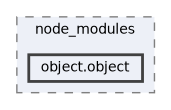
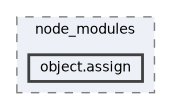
node "object.object": label "object.object" -> "object.assign"
